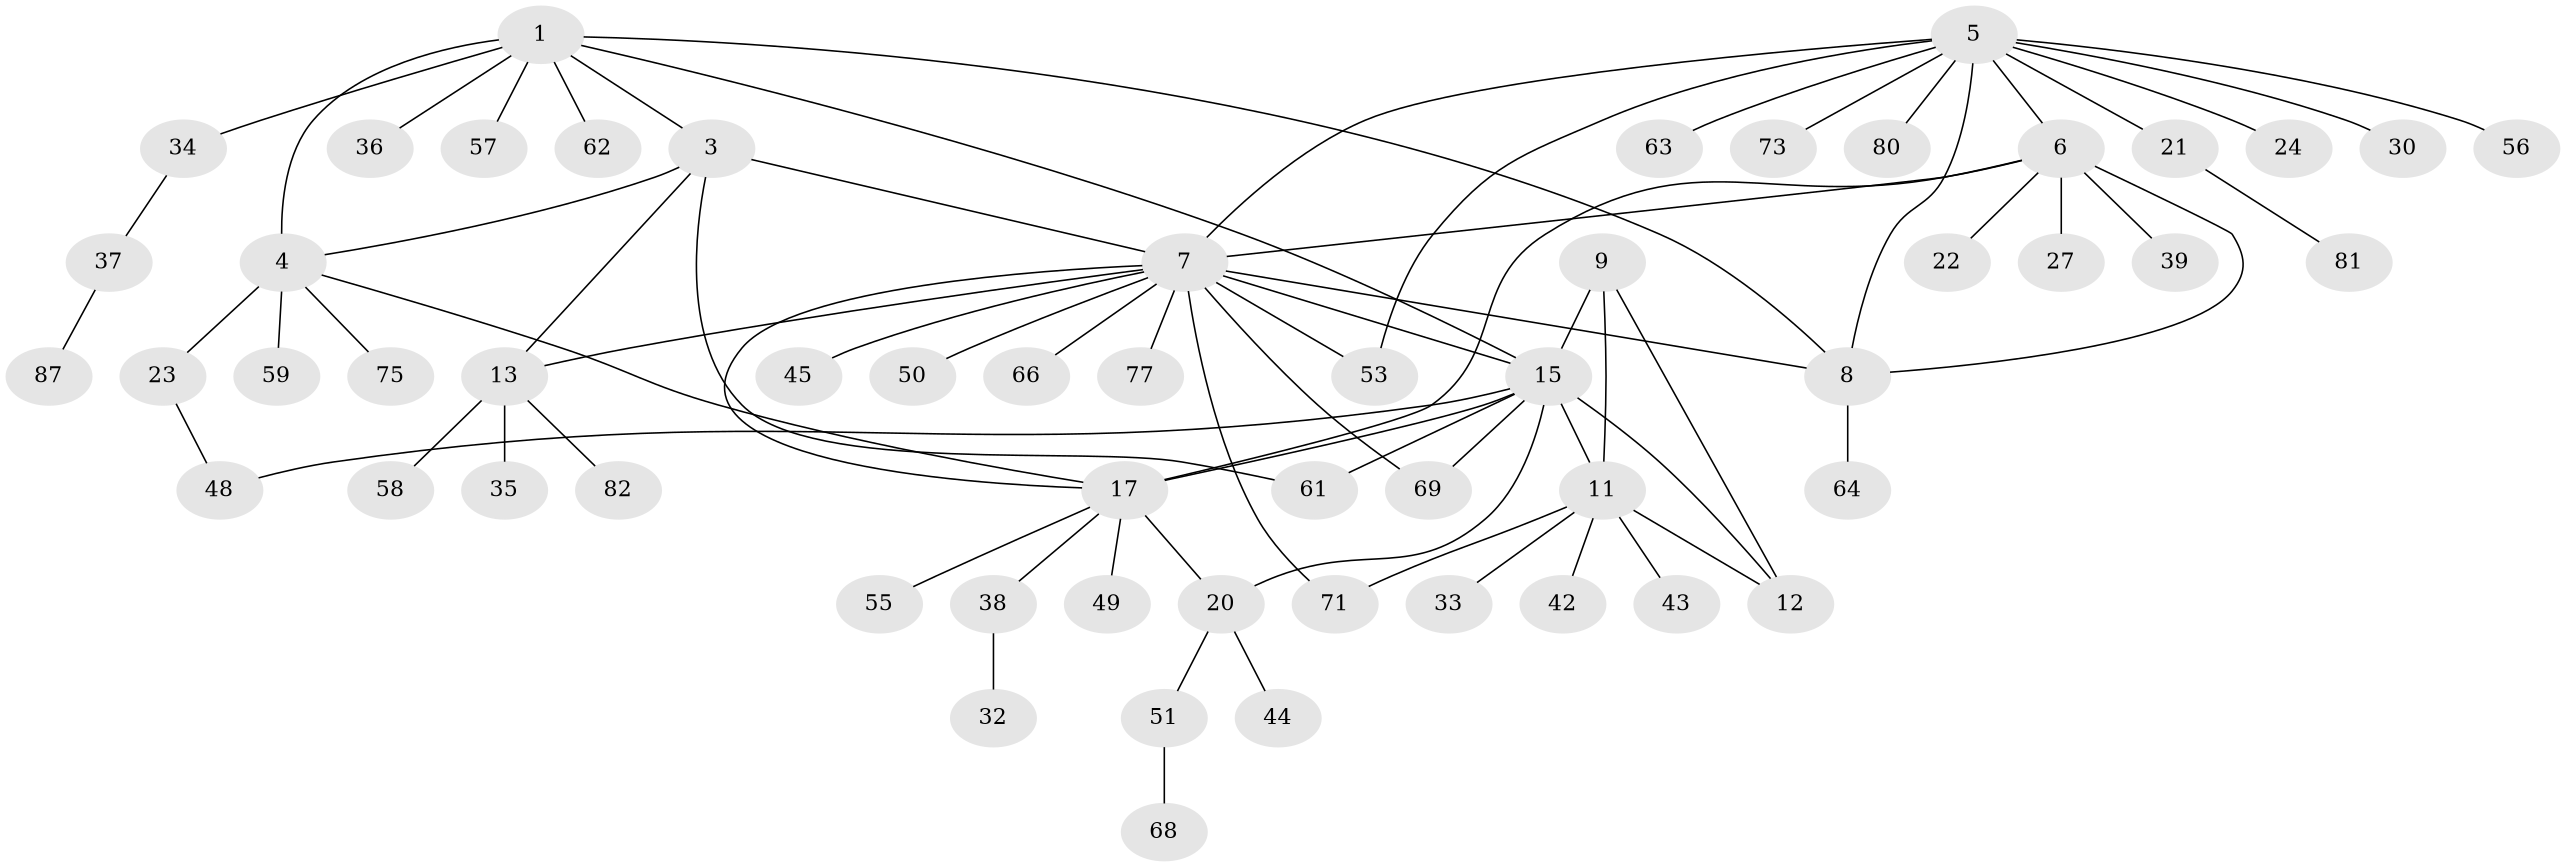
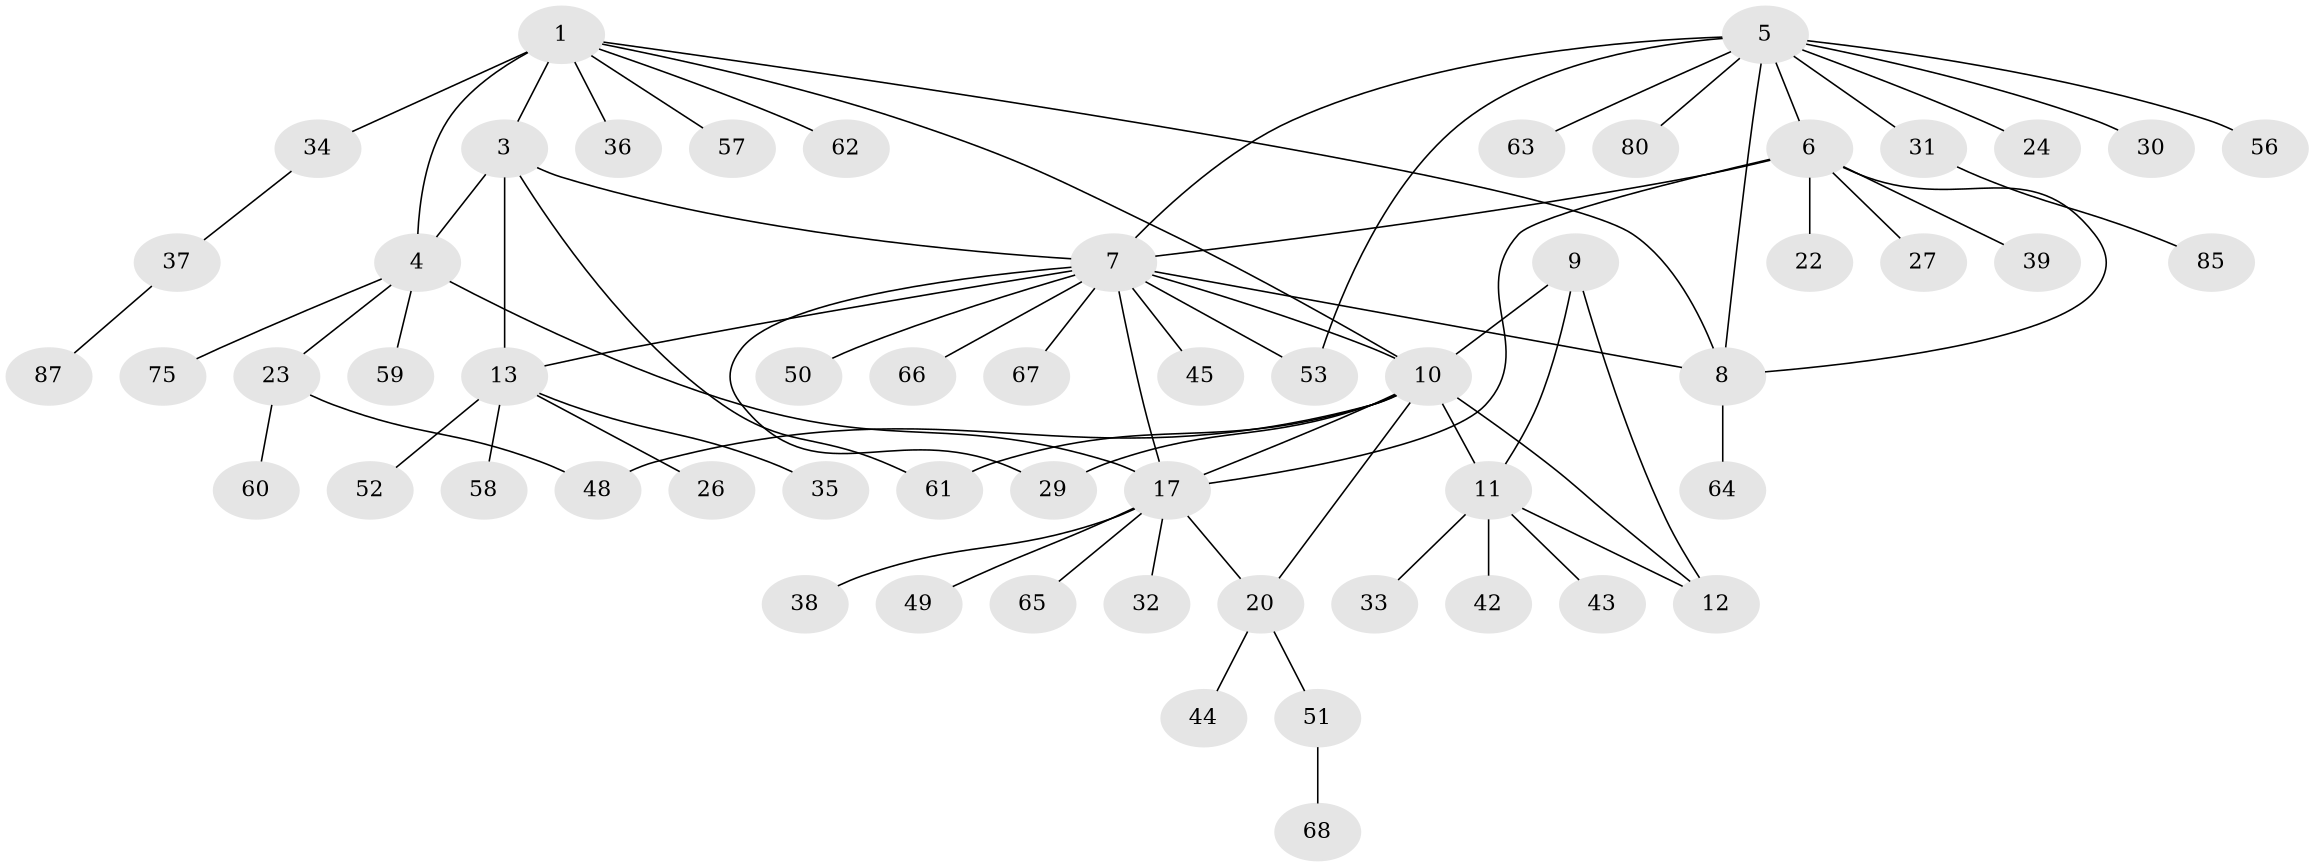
node "73": removed
node "21": label "21" -> "31"
node "81": label "81" -> "85"
node "77": label "77" -> "67"
node "15": label "15" -> "10"
node "60": added
node "82": label "82" -> "52"
node "26": added
node "69": label "69" -> "29"
node "55": label "55" -> "65"
node "71": removed
edge "38" -- "32": now "17" -- "32"
